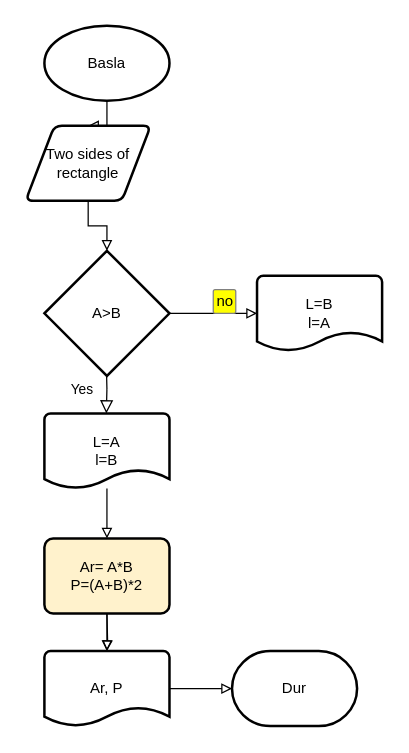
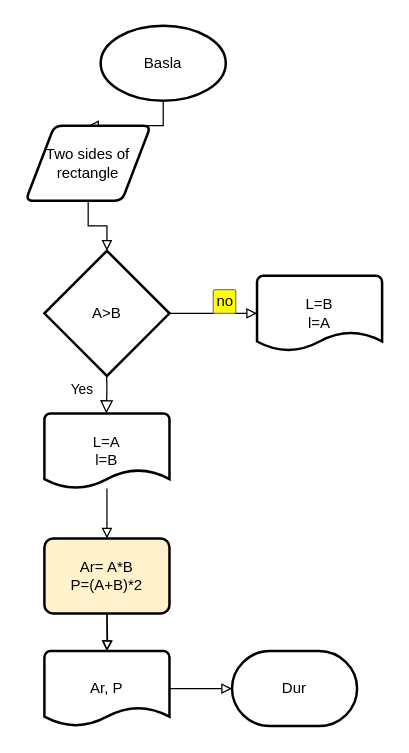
node "Basla": moved (107, 63) -> (163, 63)
